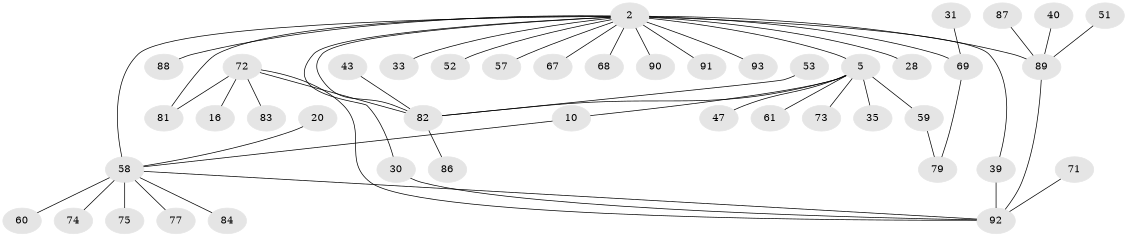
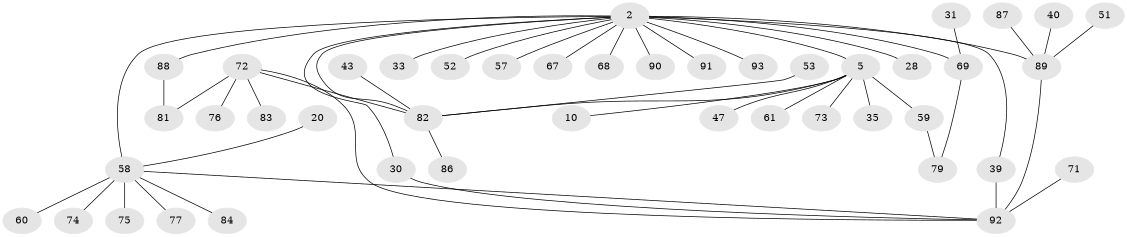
edge "2" -- "81": now "88" -- "81"
node "16": label "16" -> "76"
edge "10" -- "58": removed
